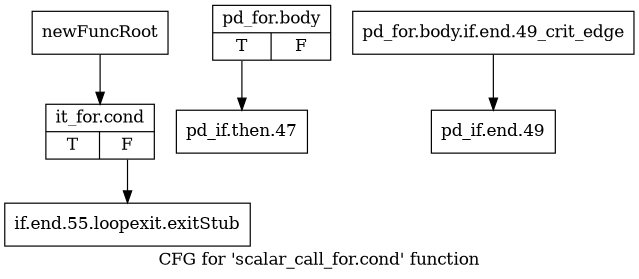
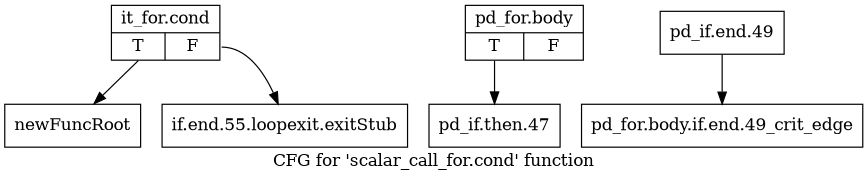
edge "newFuncRoot" -> "it_for.cond": reversed
edge "pd_for.body.if.end.49_crit_edge" -> "pd_if.end.49": reversed
